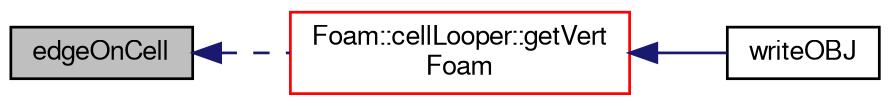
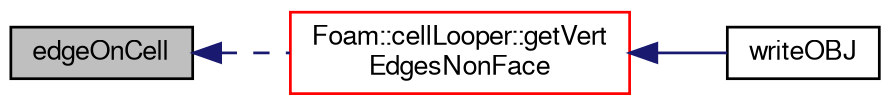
node "Foam::cellLooper::getVert Foam": label "Foam::cellLooper::getVert Foam" -> "Foam::cellLooper::getVert EdgesNonFace"
